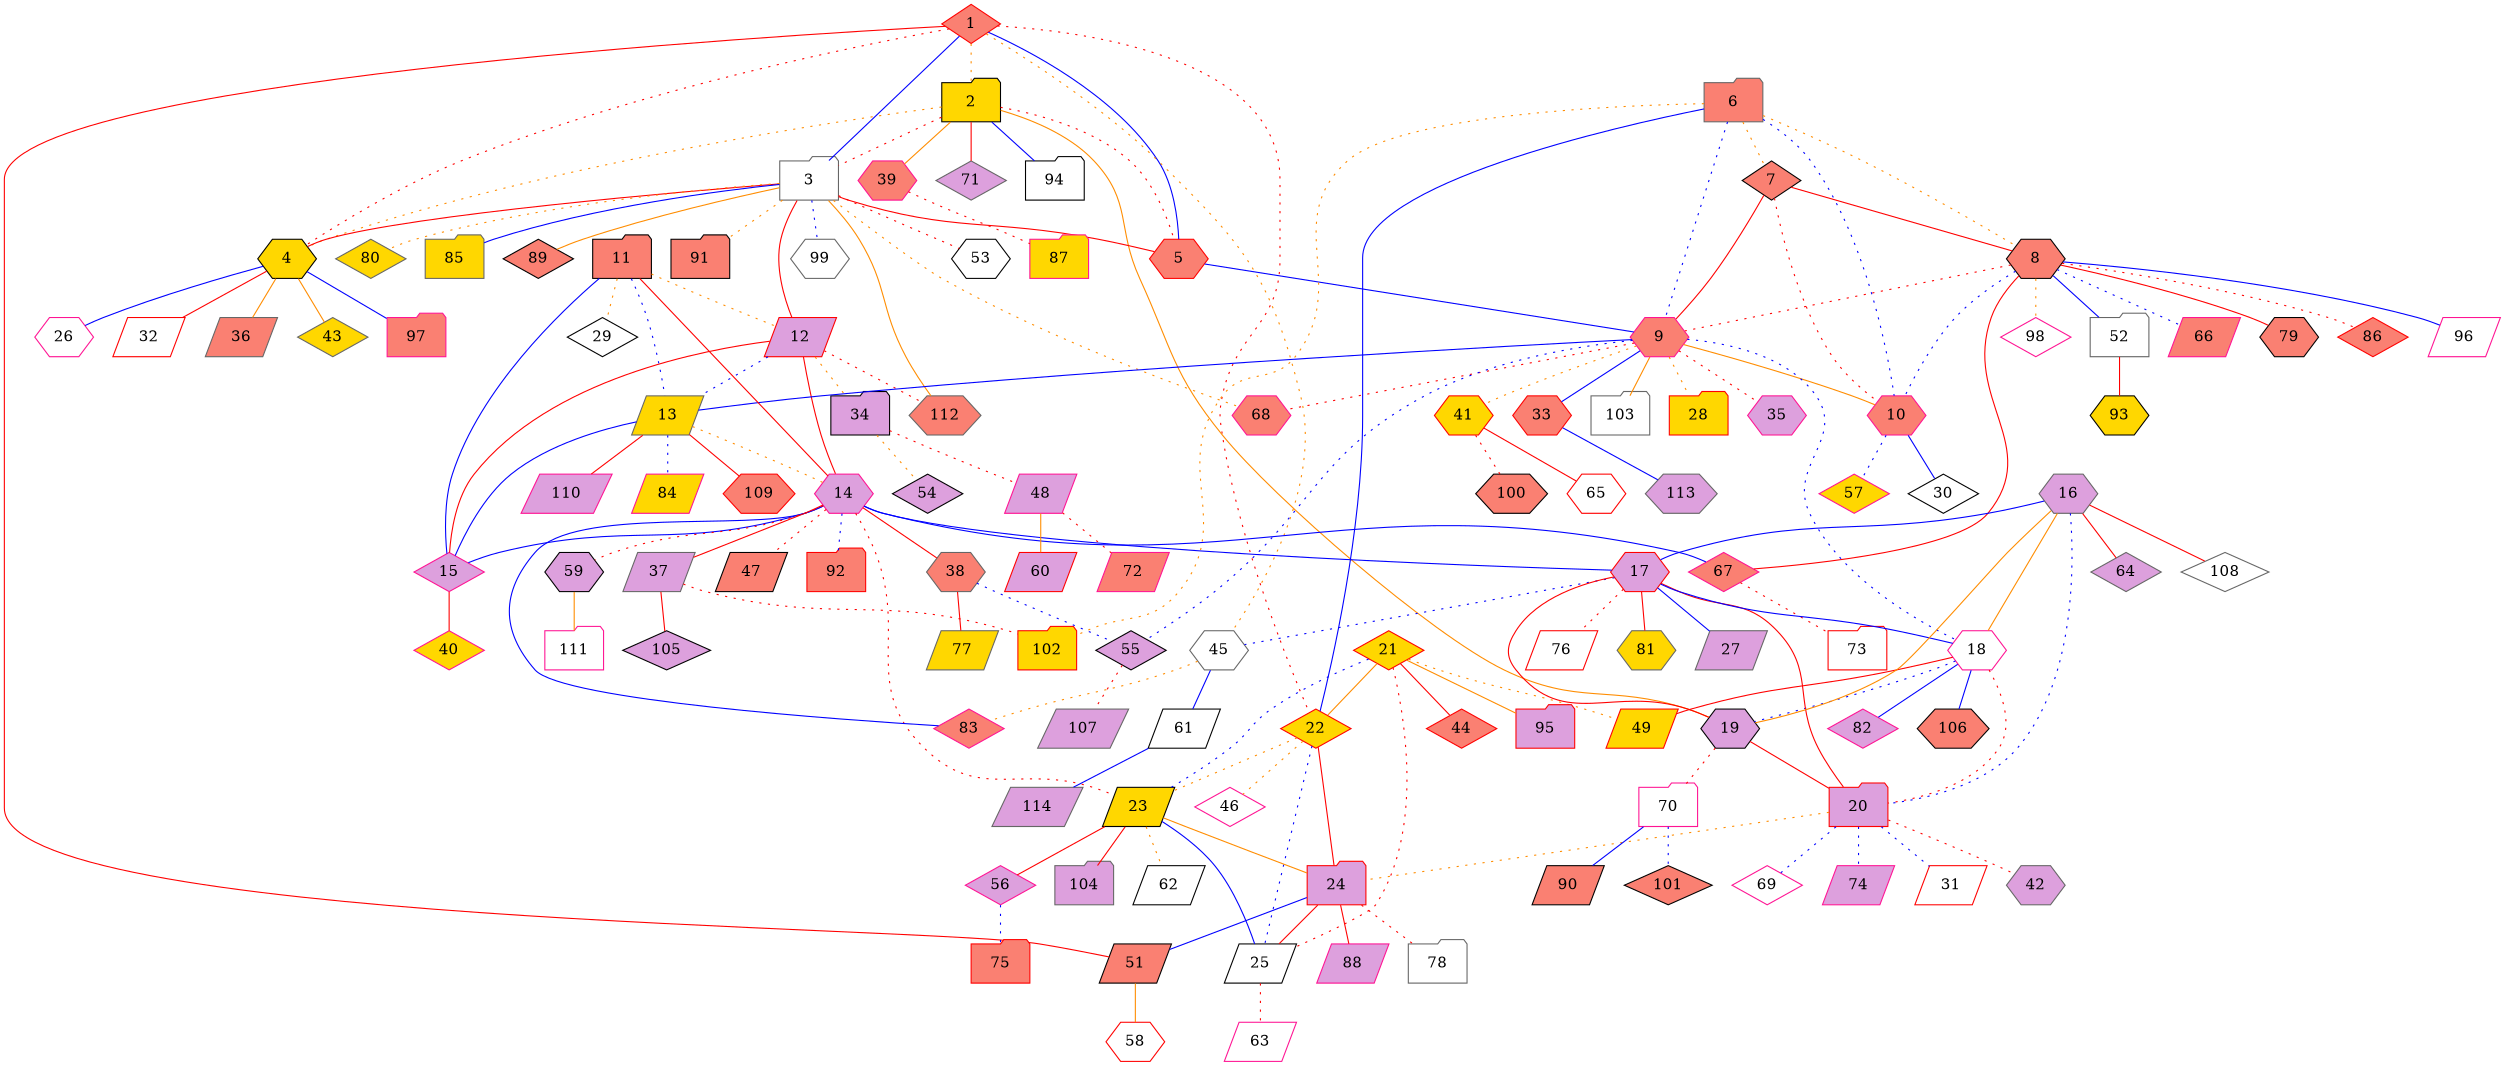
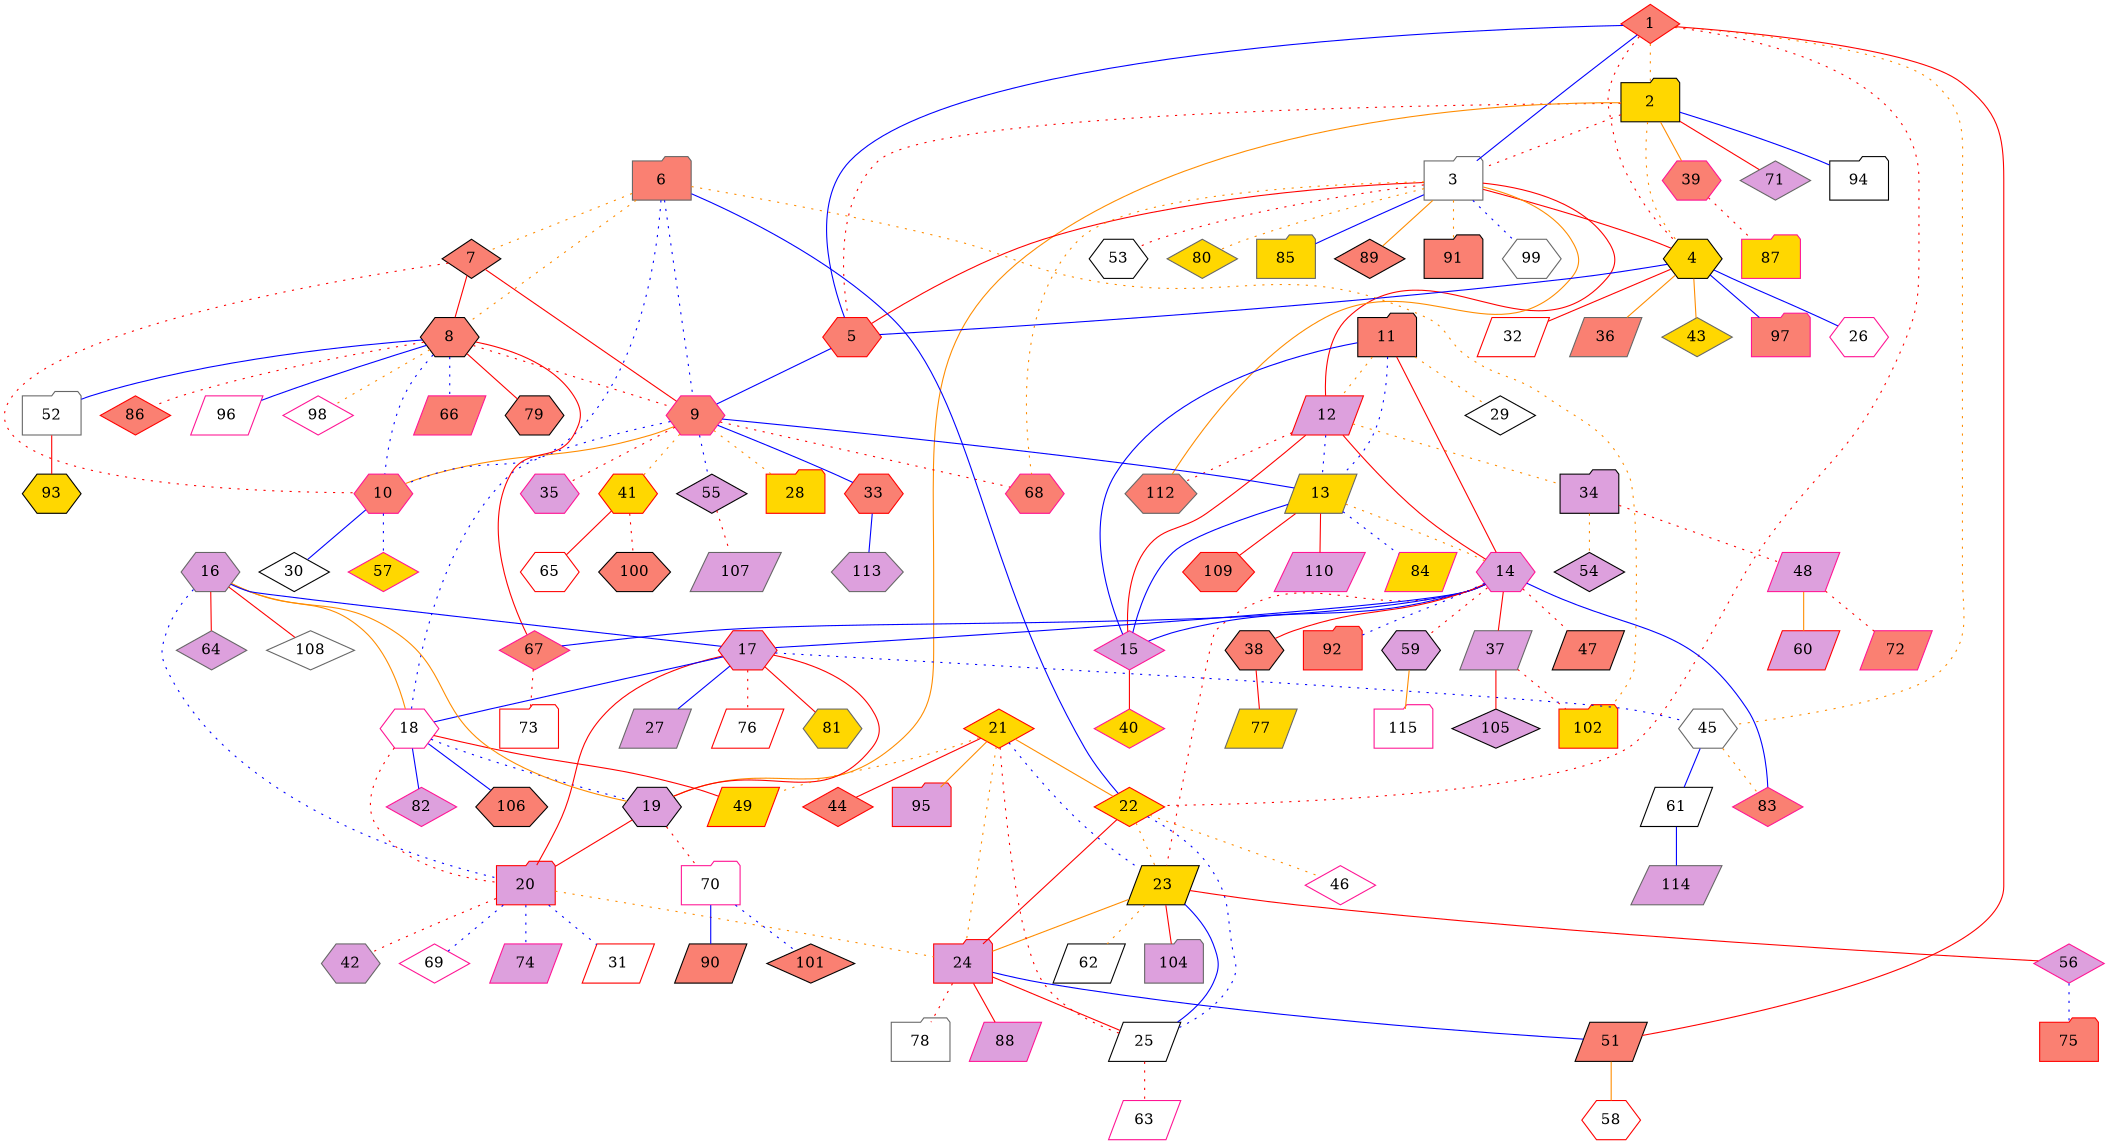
edge "4" -- "5": added
node "103": removed
node "38": color gray40 -> black
edge "38" -- "55": removed
node "111": label "111" -> "115"
edge "21" -- "24": added
